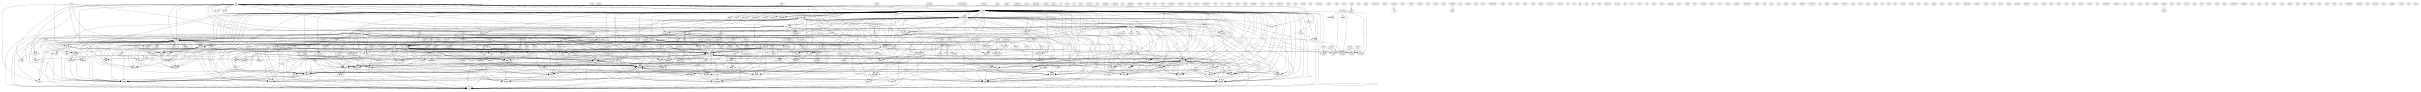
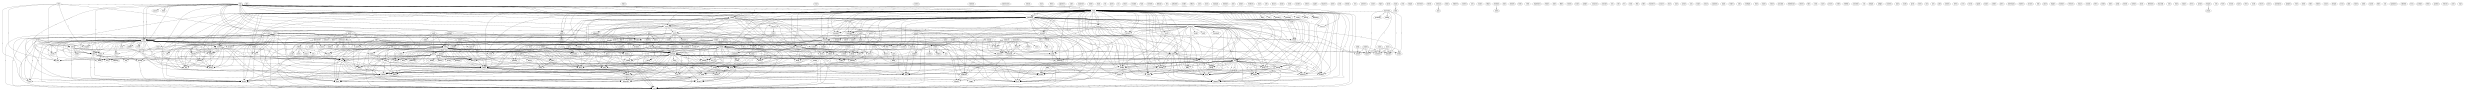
edge "view(2)" -> "elbow(4)": now "side(2)" -> "elbow(4)"
